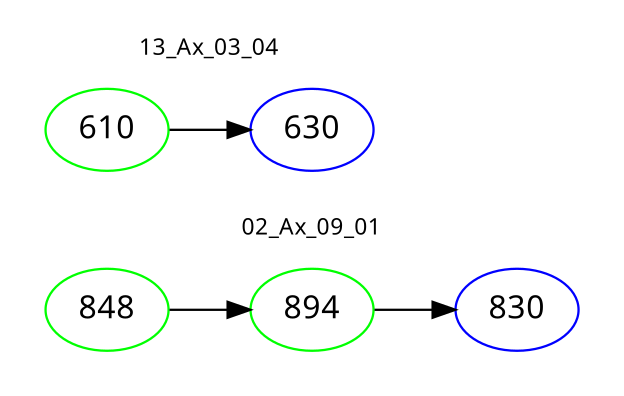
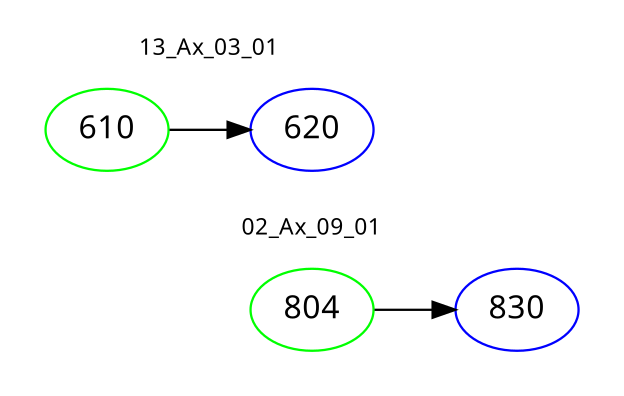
cluster "13_Ax_03_04": label "13_Ax_03_04" -> "13_Ax_03_01"
node "630": label "630" -> "620"
node "848": removed
node "894": label "894" -> "804"
